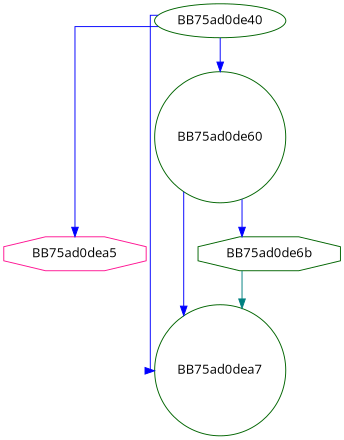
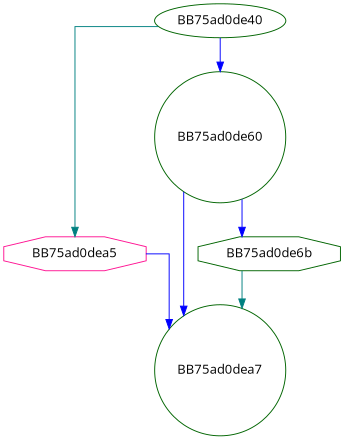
edge "BB75ad0de40" -> "BB75ad0dea5": color blue -> teal
edge "BB75ad0de40" -> "BB75ad0dea7": now "BB75ad0dea5" -> "BB75ad0dea7"
